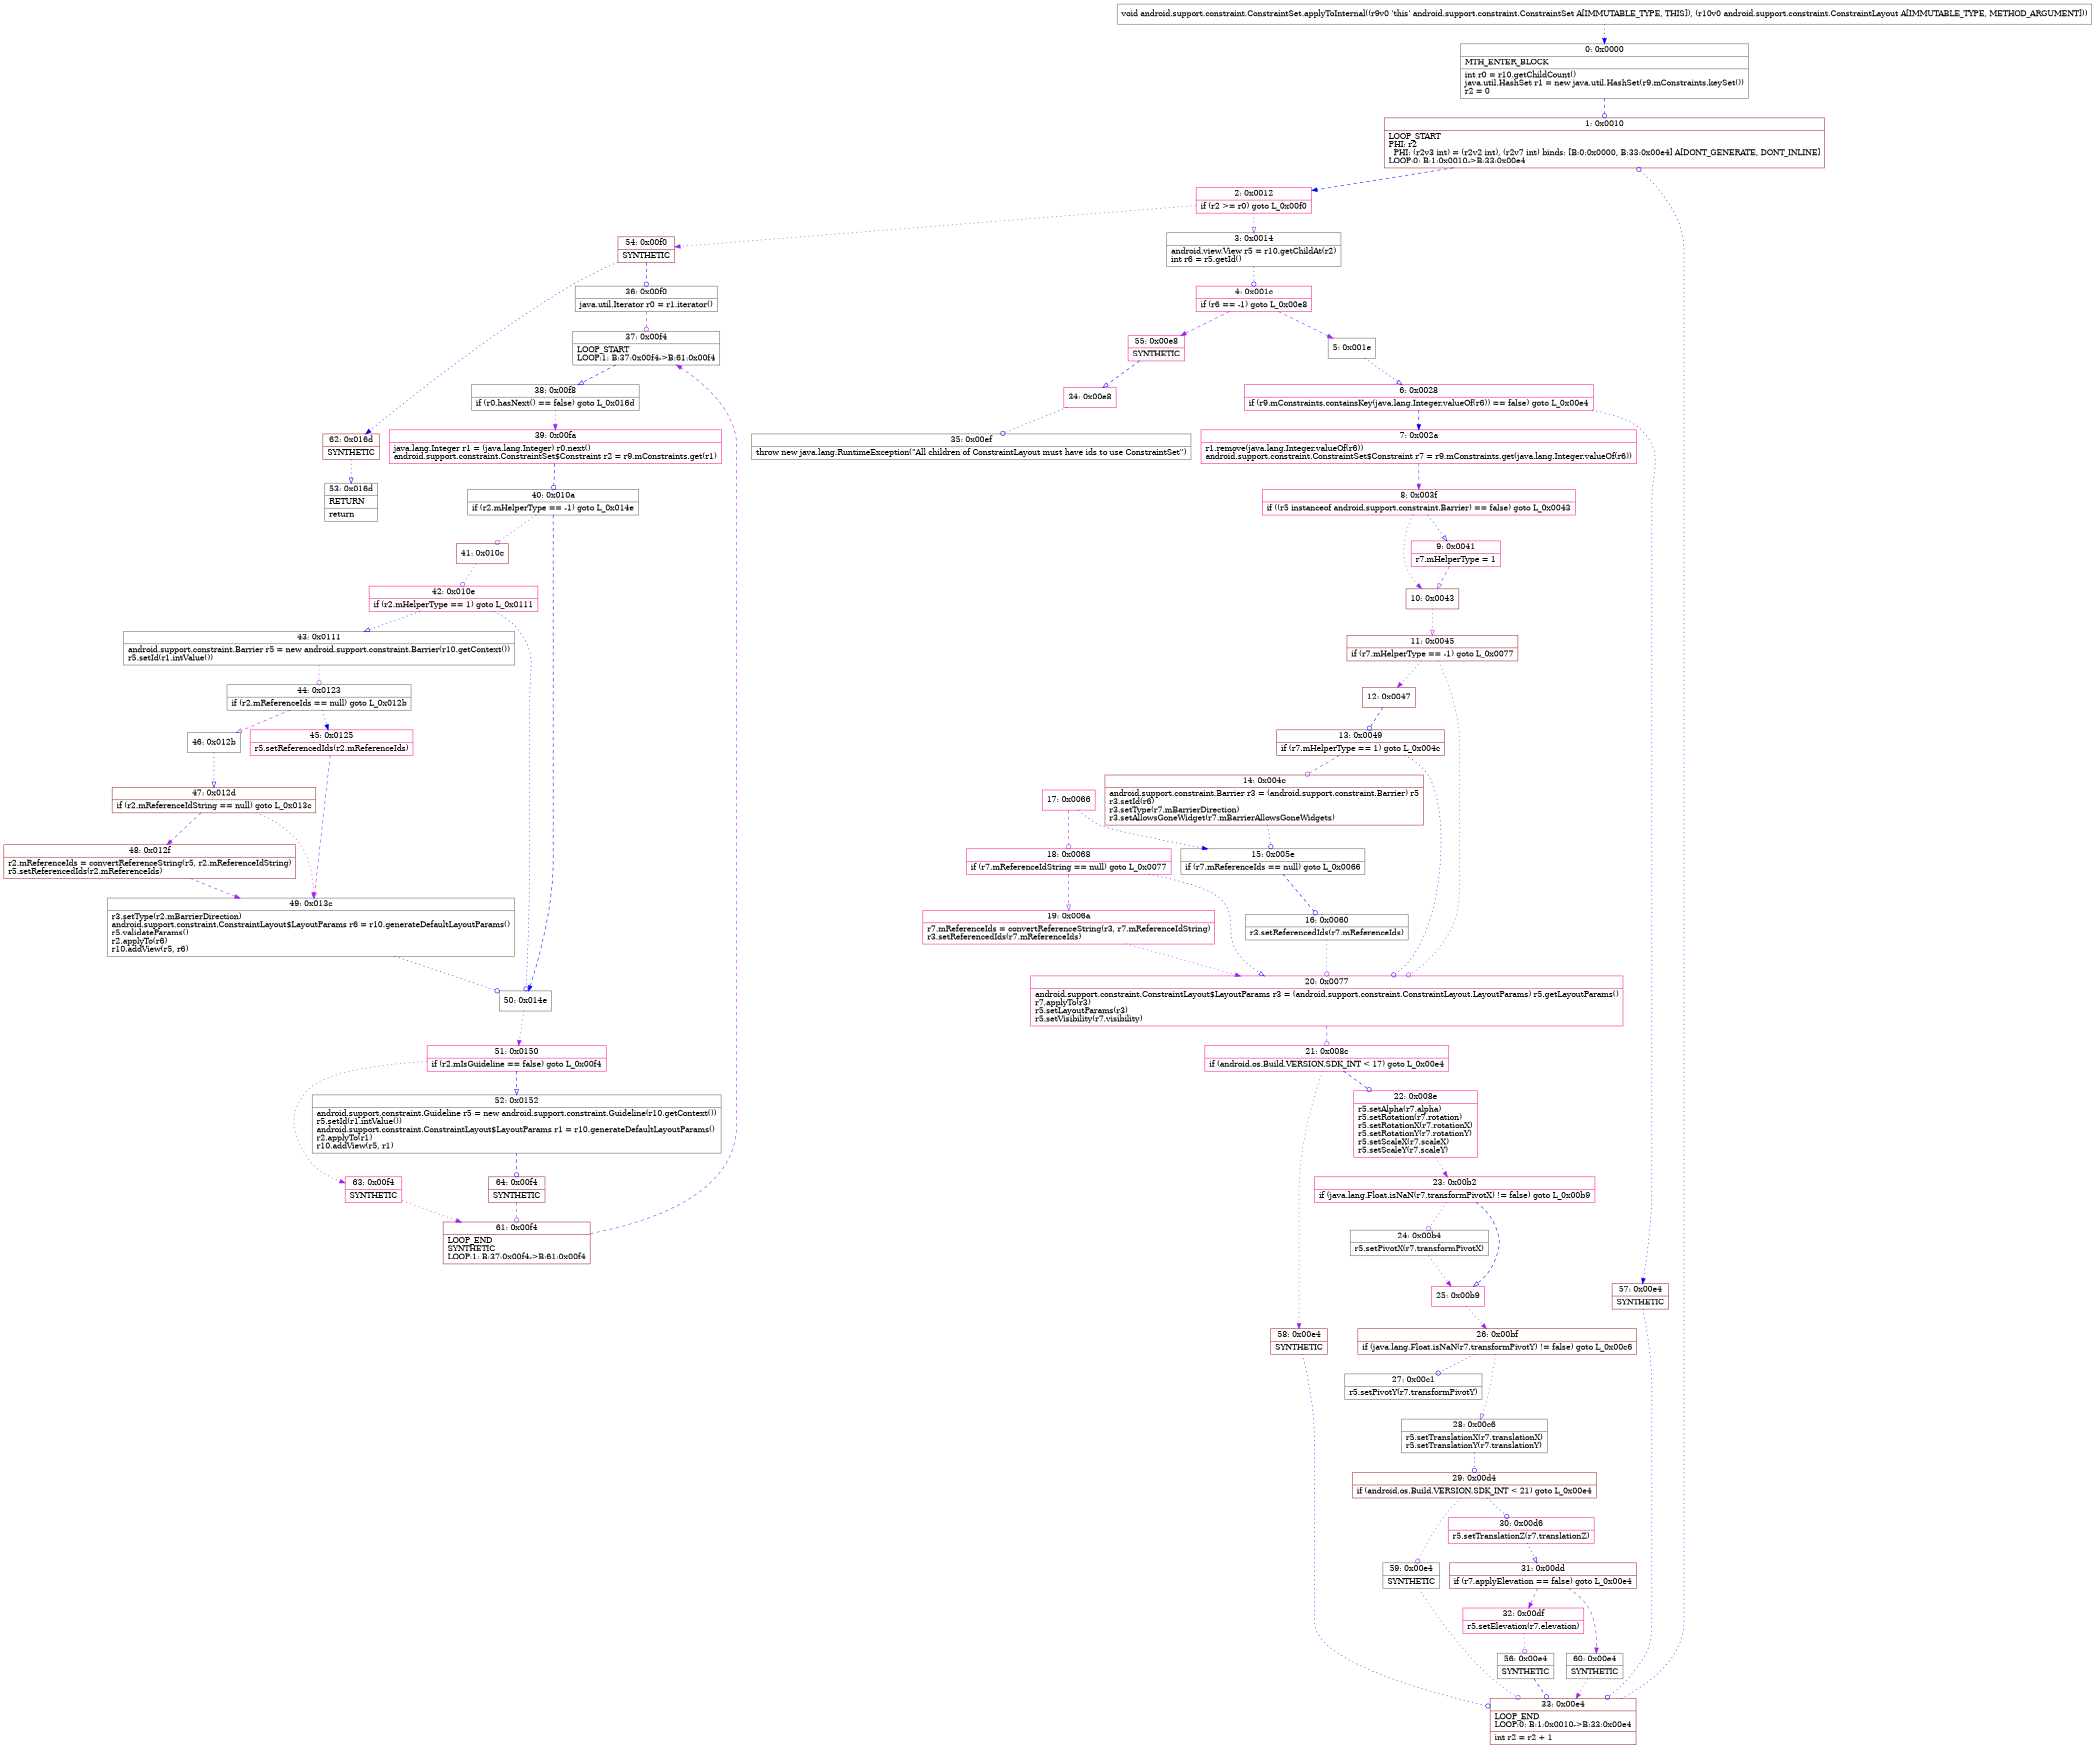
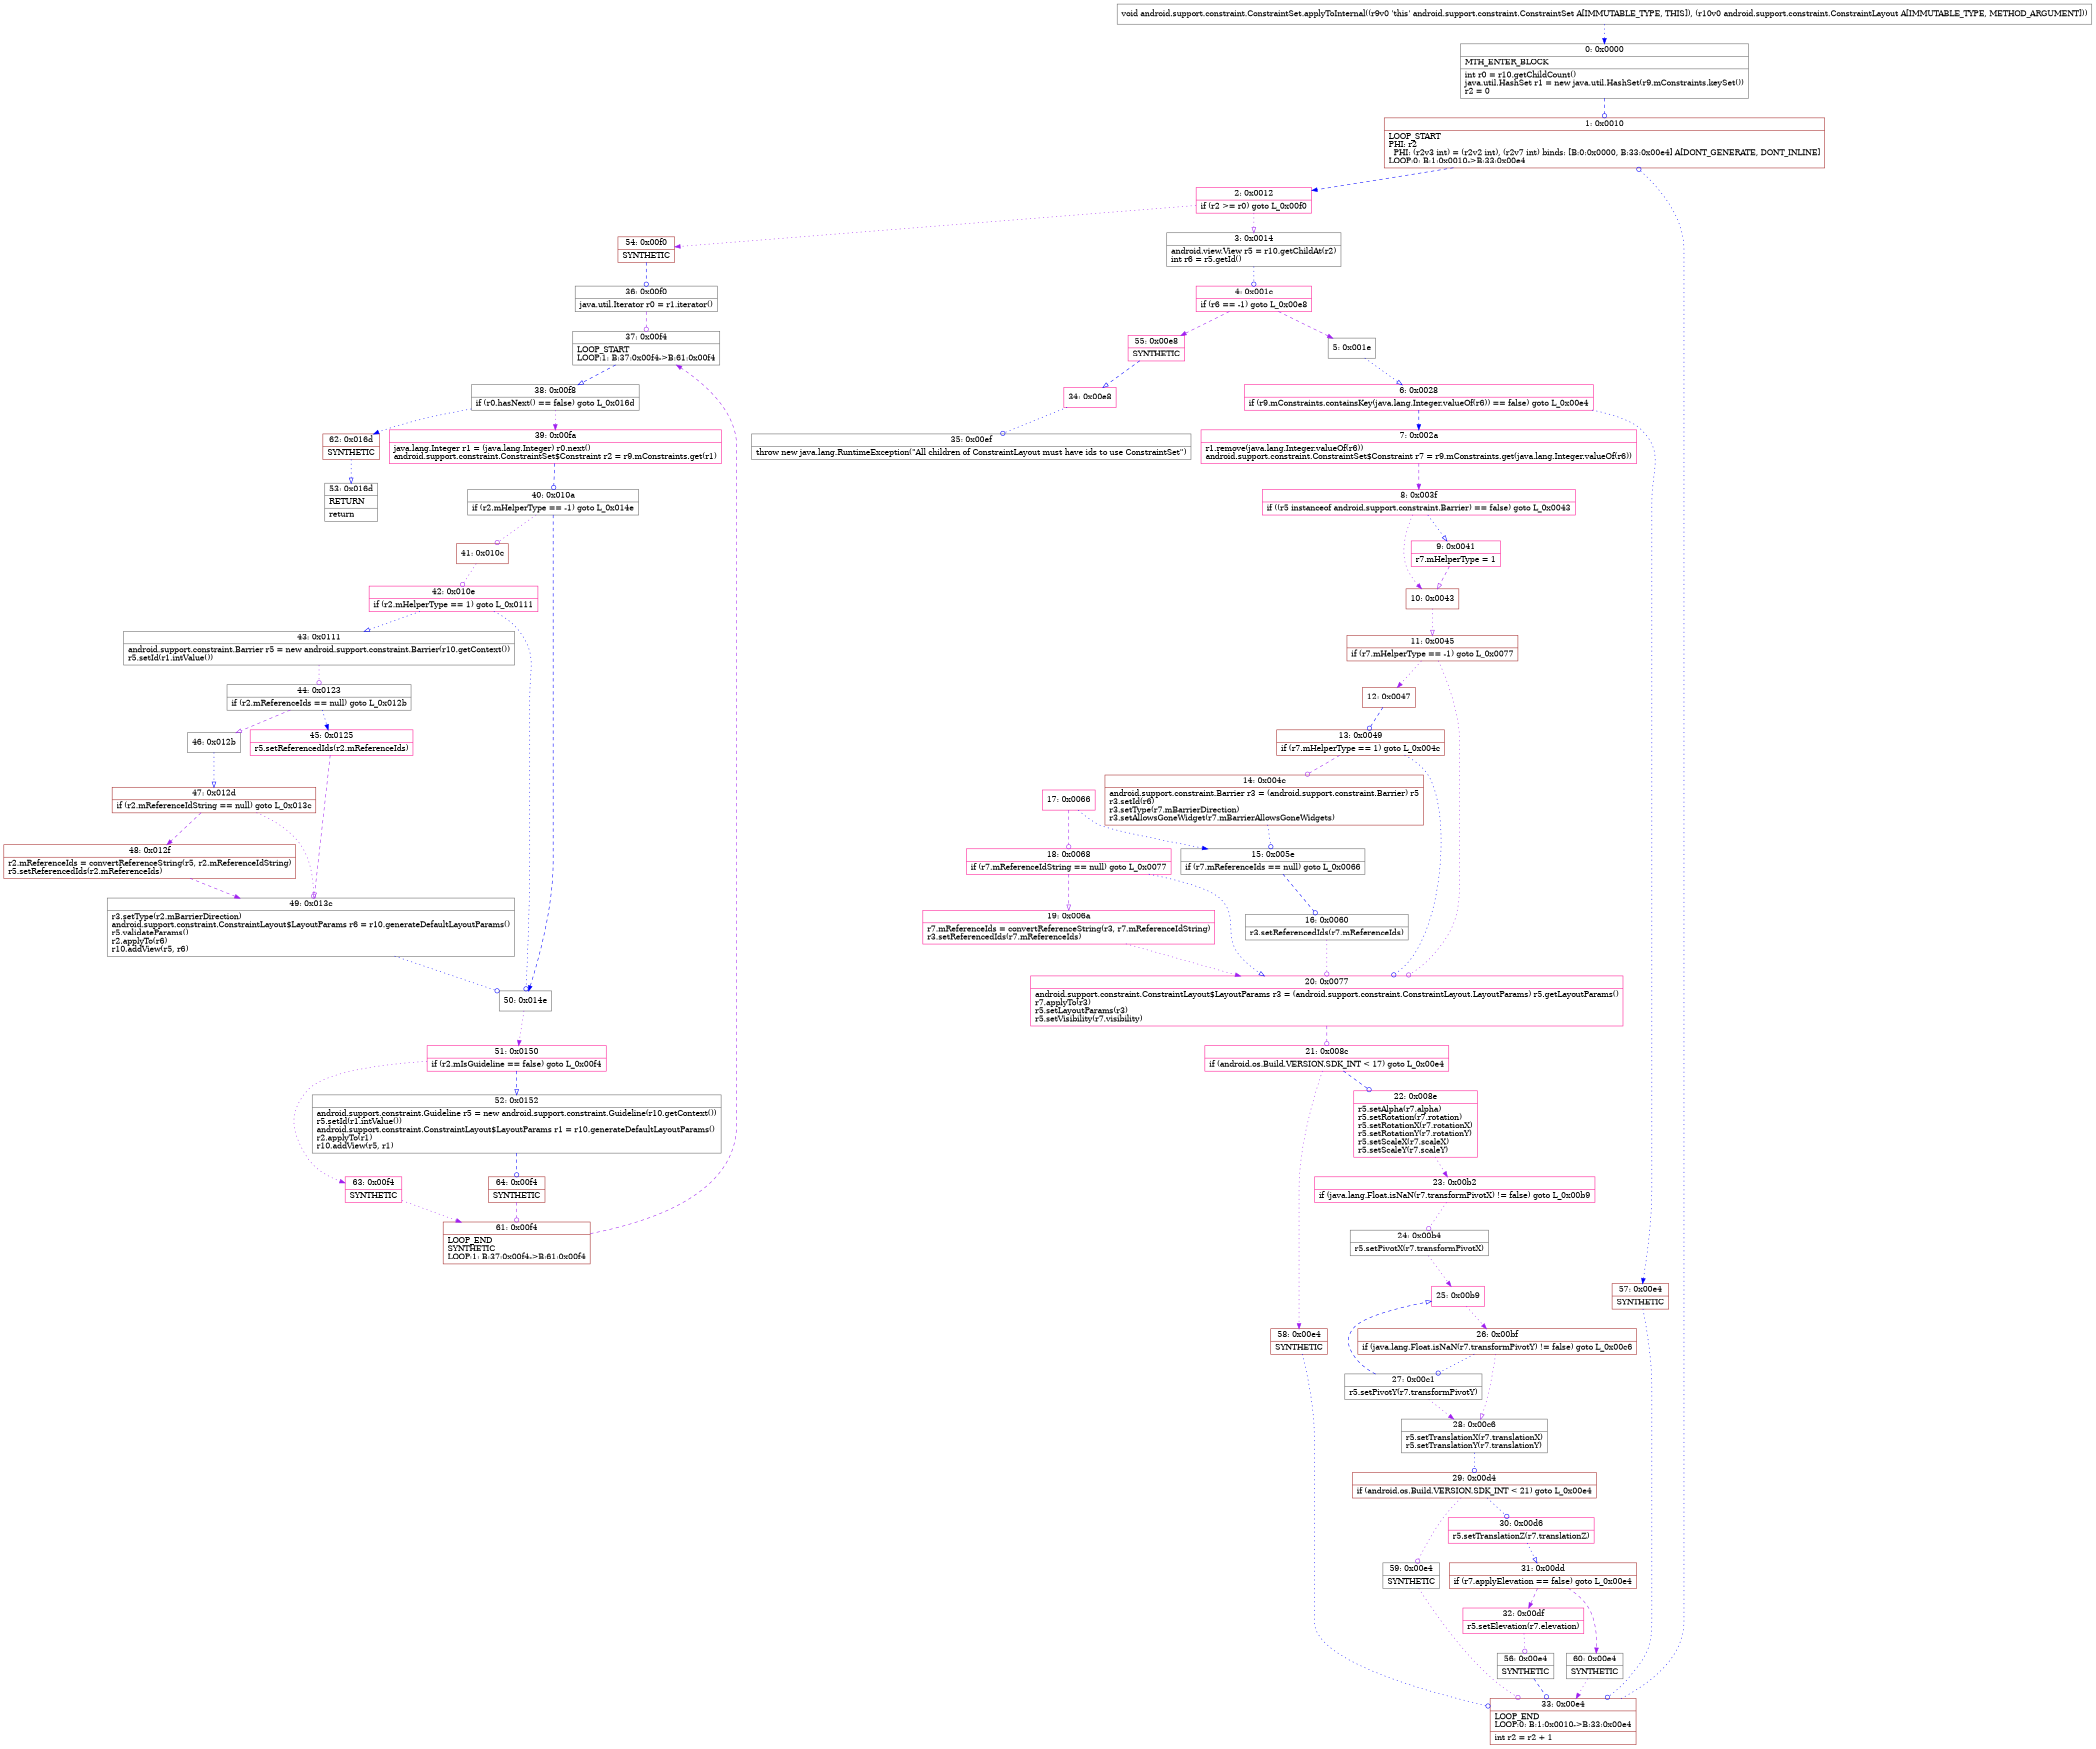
edge "54: 0x00f0" -> "62: 0x016d": now "38: 0x00f8" -> "62: 0x016d"
edge "47: 0x012d" -> "49: 0x013c": arrowhead normal -> odot
edge "23: 0x00b2" -> "25: 0x00b9": now "27: 0x00c1" -> "25: 0x00b9"
edge "27: 0x00c1" -> "28: 0x00c6": added
